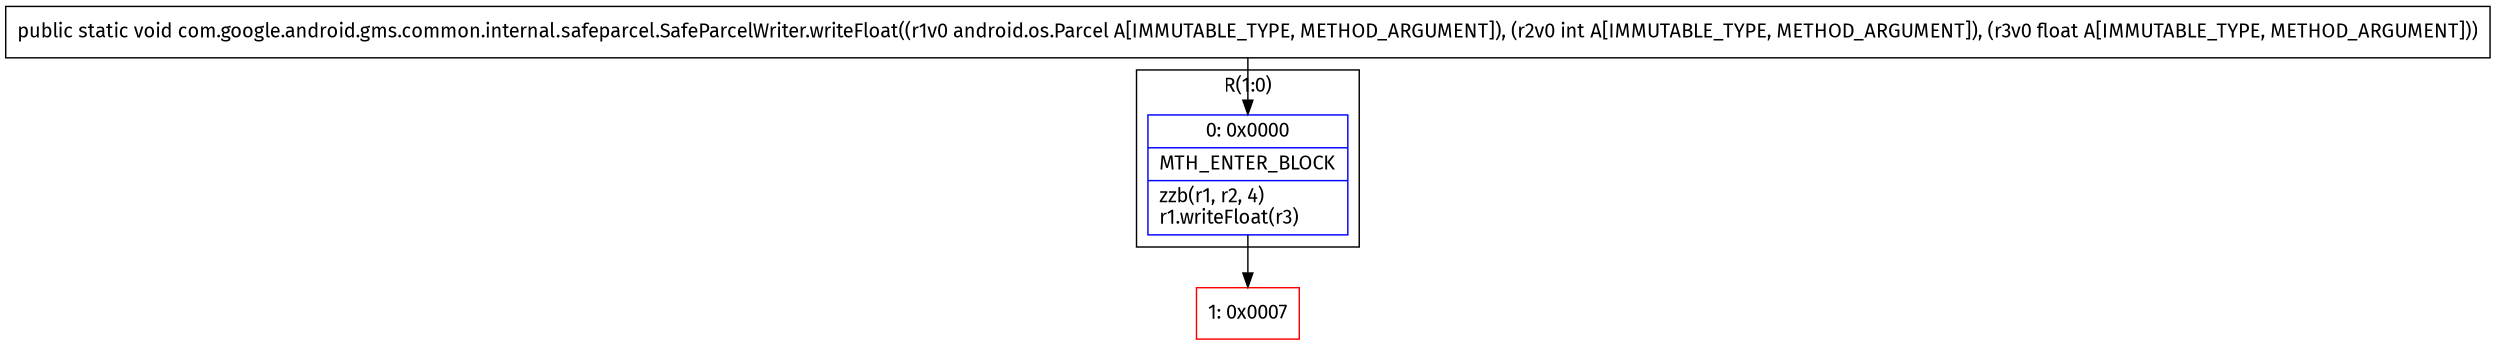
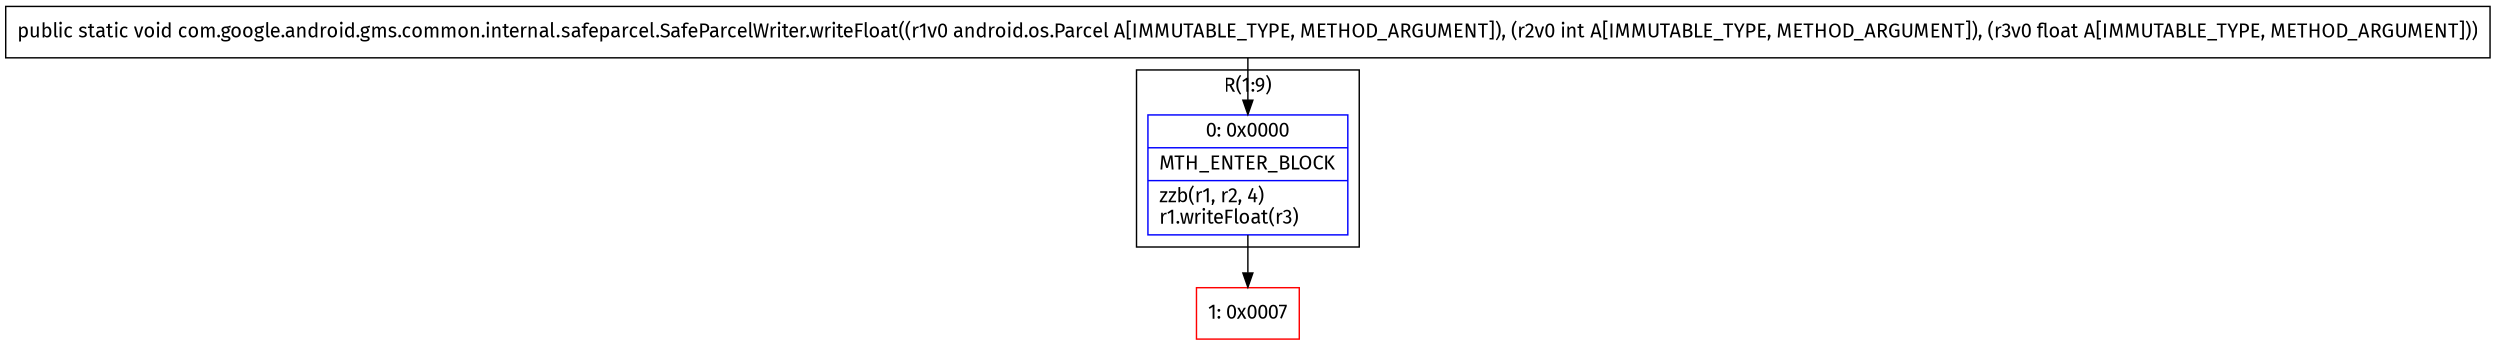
cluster "R(1:0)": label "R(1:0)" -> "R(1:9)"
